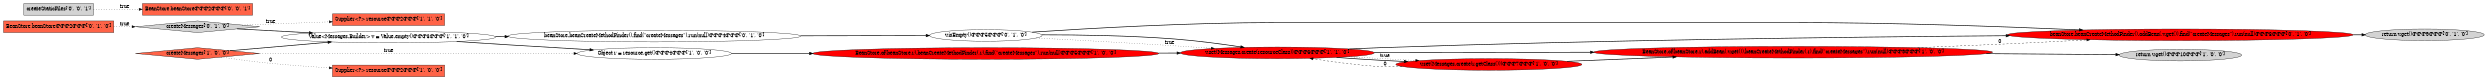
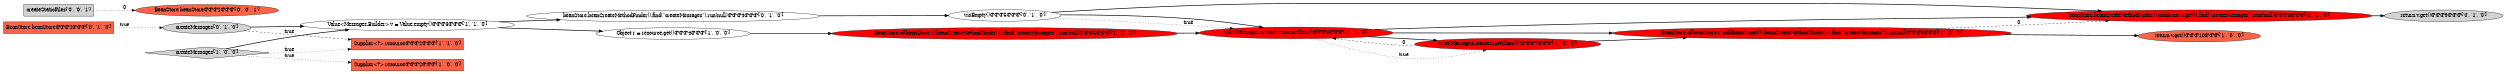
edge "createStaticFiles['0', '0', '1']" -> "BeanStore beanStore@@@2@@@['0', '0', '1']": label "true" -> "0"
node "BeanStore beanStore@@@2@@@['0', '0', '1']": shape box -> ellipse
edge "createMessages['0', '1', '0']" -> "Supplier<?> resource@@@2@@@['1', '1', '0']": style dotted -> dashed
node "createMessages['0', '1', '0']": shape diamond -> ellipse
node "createMessages['1', '0', '0']": fillcolor tomato -> lightgray
edge "createMessages['1', '0', '0']" -> "Object r = resource.get()@@@4@@@['1', '0', '0']": now "createMessages['1', '0', '0']" -> "Supplier<?> resource@@@2@@@['1', '1', '0']"
node "return v.get()@@@10@@@['1', '0', '0']": fillcolor lightgray -> tomato
edge "createMessages['1', '0', '0']" -> "Supplier<?> resource@@@2@@@['1', '0', '0']": label "0" -> "true"
